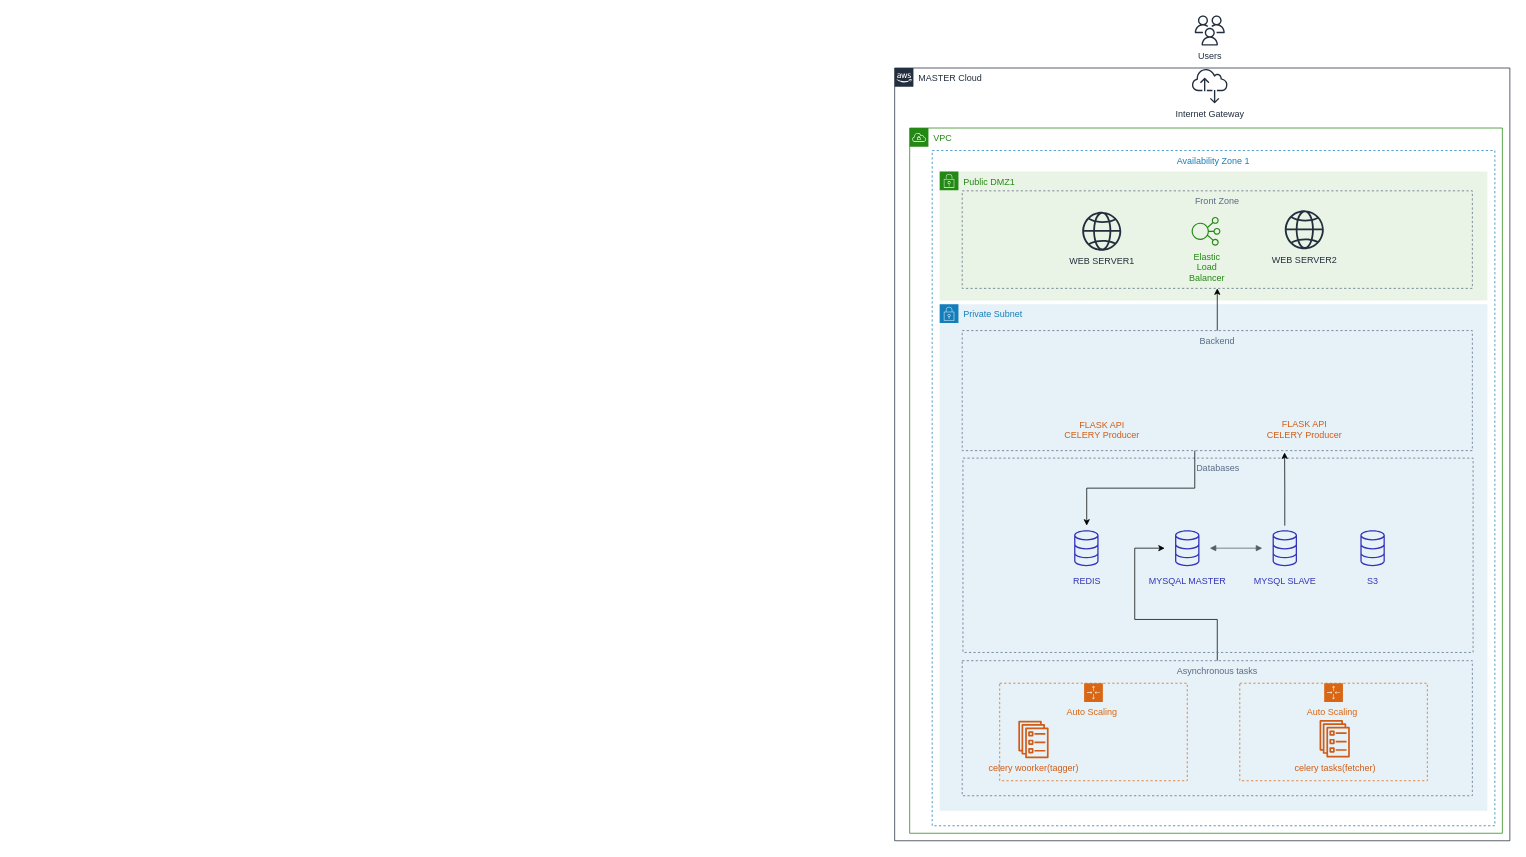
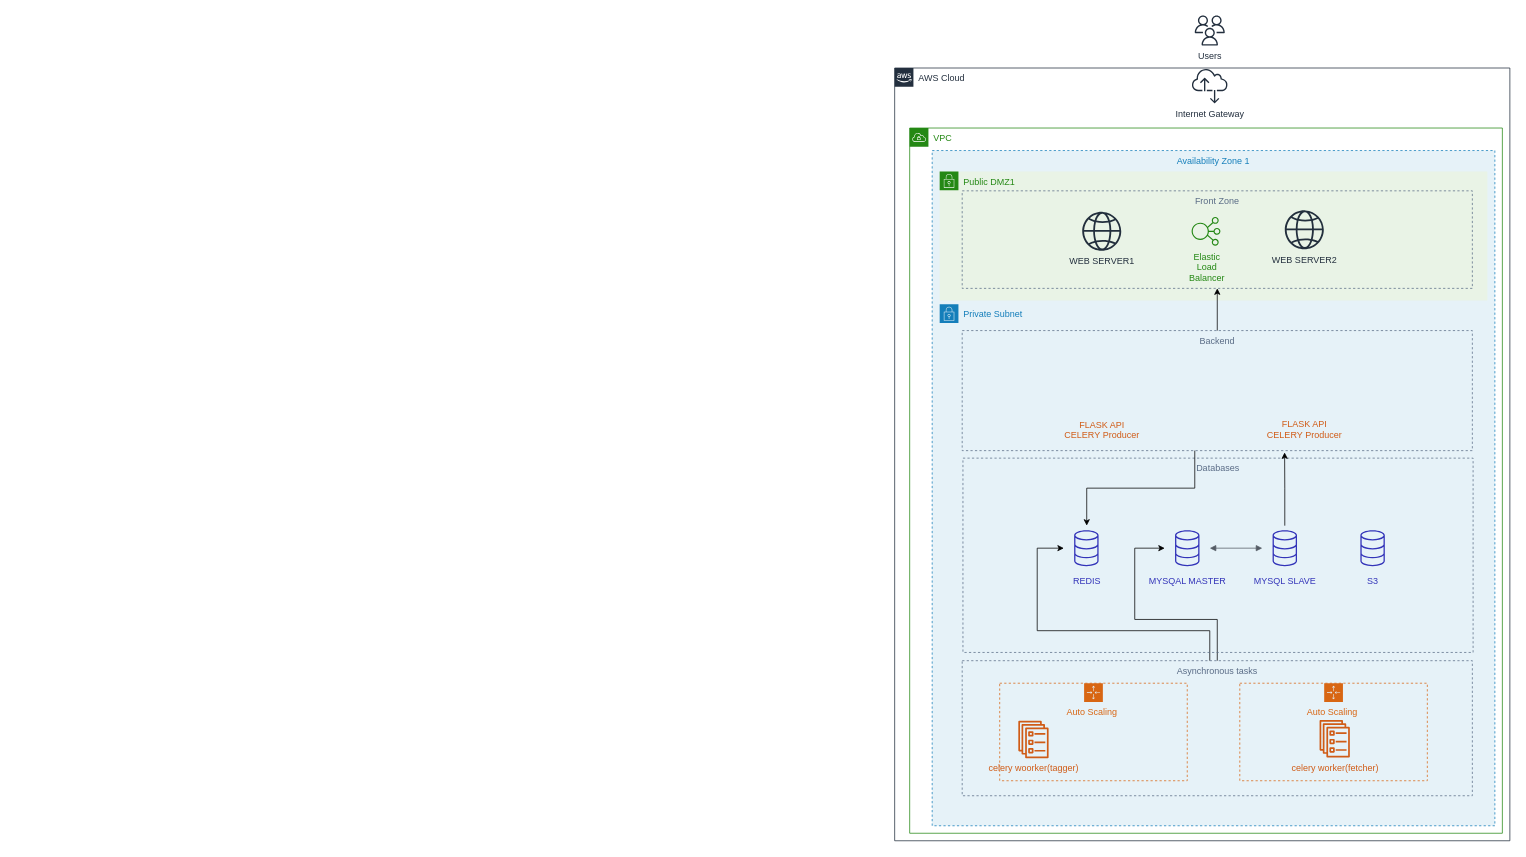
node "MASTER Cloud": label "MASTER Cloud" -> "AWS Cloud"
node "Availability Zone 1": fillcolor #ffffff -> #e6f2f8
edge "Asynchronous tasks" -> "REDIS": added
node "celery tasks(fetcher)": label "celery tasks(fetcher)" -> "celery worker(fetcher)"
